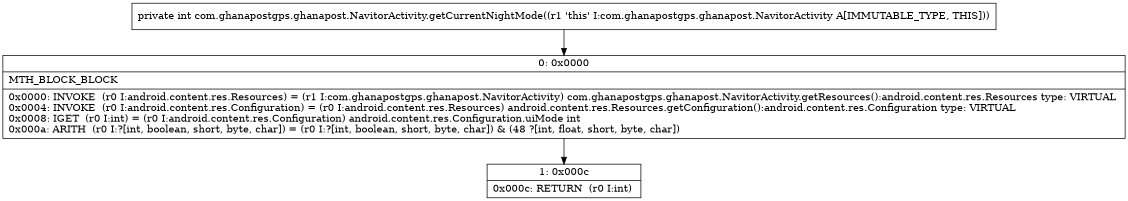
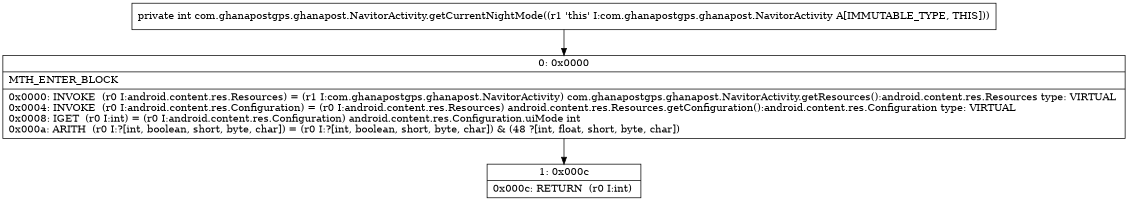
node "0: 0x0000": text "MTH_BLOCK_BLOCK" -> "MTH_ENTER_BLOCK"
